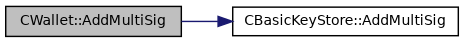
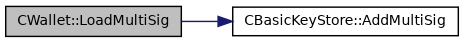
node "CWallet::AddMultiSig": label "CWallet::AddMultiSig" -> "CWallet::LoadMultiSig"
